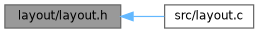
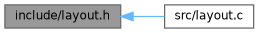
node "layout/layout.h": label "layout/layout.h" -> "include/layout.h"
